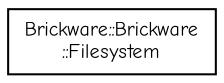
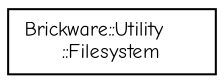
node "Brickware::Brickware ::Filesystem": label "Brickware::Brickware ::Filesystem" -> "Brickware::Utility ::Filesystem"
